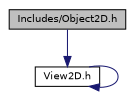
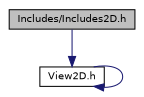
node "Includes/Object2D.h": label "Includes/Object2D.h" -> "Includes/Includes2D.h"
